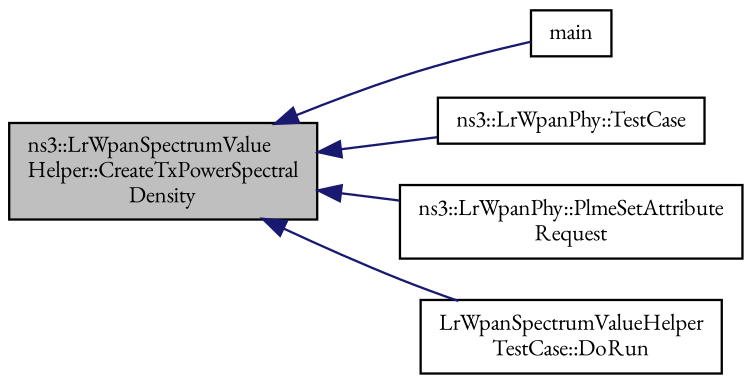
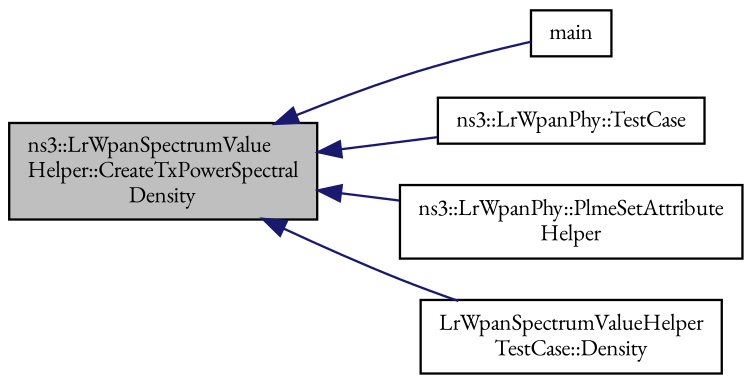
node "ns3::LrWpanPhy::PlmeSetAttribute Request": label "ns3::LrWpanPhy::PlmeSetAttribute Request" -> "ns3::LrWpanPhy::PlmeSetAttribute Helper"
node "LrWpanSpectrumValueHelper TestCase::DoRun": label "LrWpanSpectrumValueHelper TestCase::DoRun" -> "LrWpanSpectrumValueHelper TestCase::Density"
